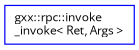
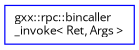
node "gxx::rpc::invoke _invoke< Ret, Args >": label "gxx::rpc::invoke _invoke< Ret, Args >" -> "gxx::rpc::bincaller _invoke< Ret, Args >"
